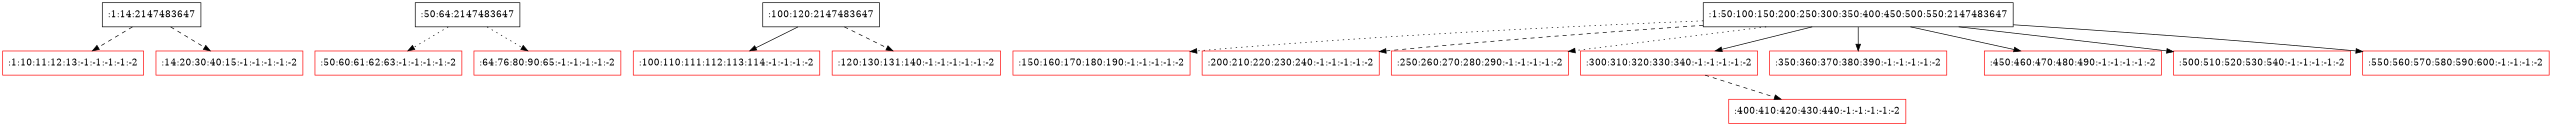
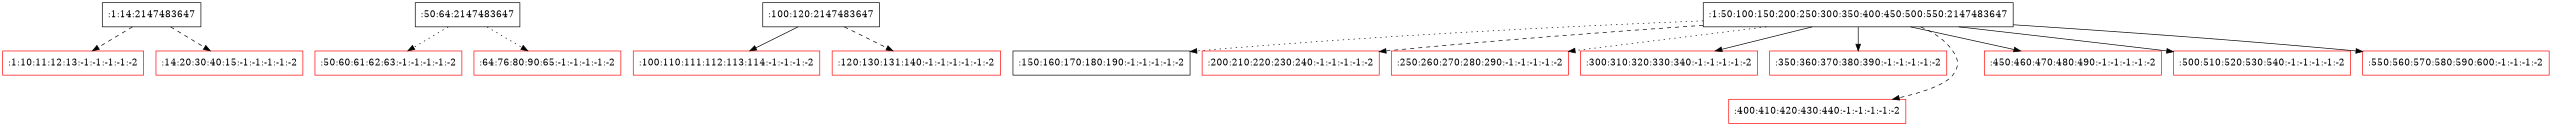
node ":150:160:170:180:190:-1:-1:-1:-1:-2": color red -> black
edge ":300:310:320:330:340:-1:-1:-1:-1:-2" -> ":400:410:420:430:440:-1:-1:-1:-1:-2": now ":1:50:100:150:200:250:300:350:400:450:500:550:2147483647" -> ":400:410:420:430:440:-1:-1:-1:-1:-2"
